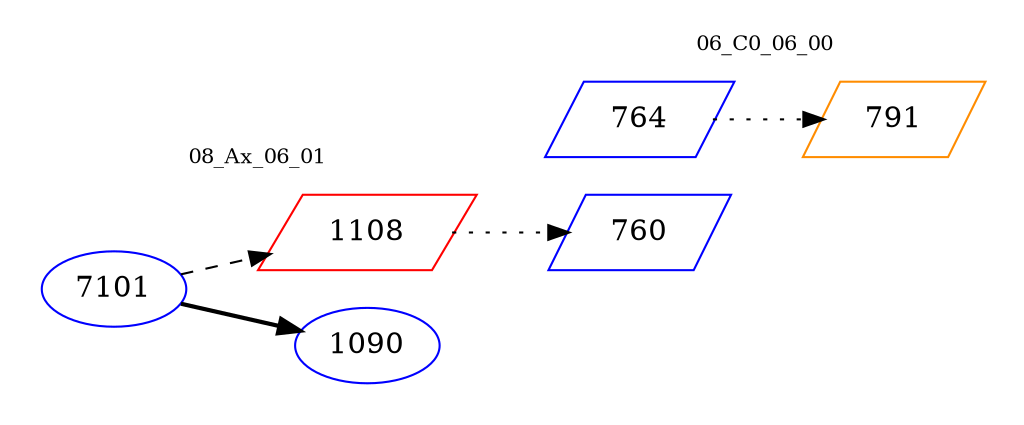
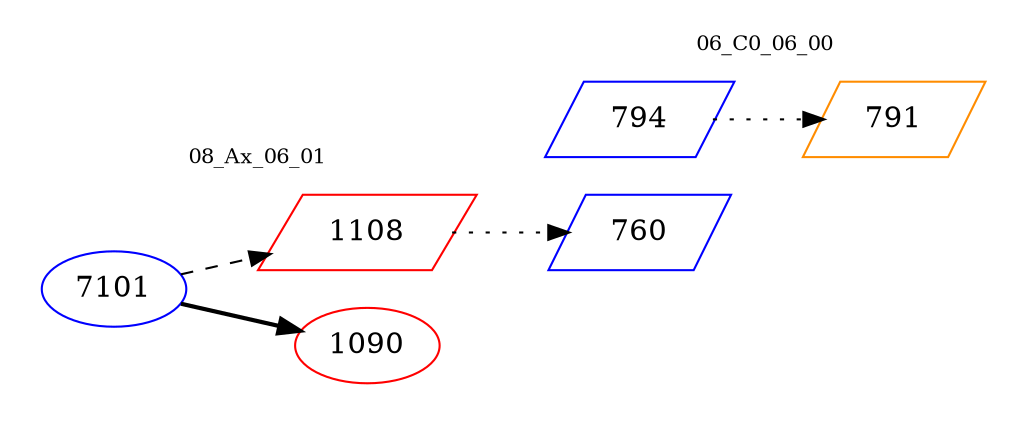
node "764": label "764" -> "794"
node "1090": color blue -> red
